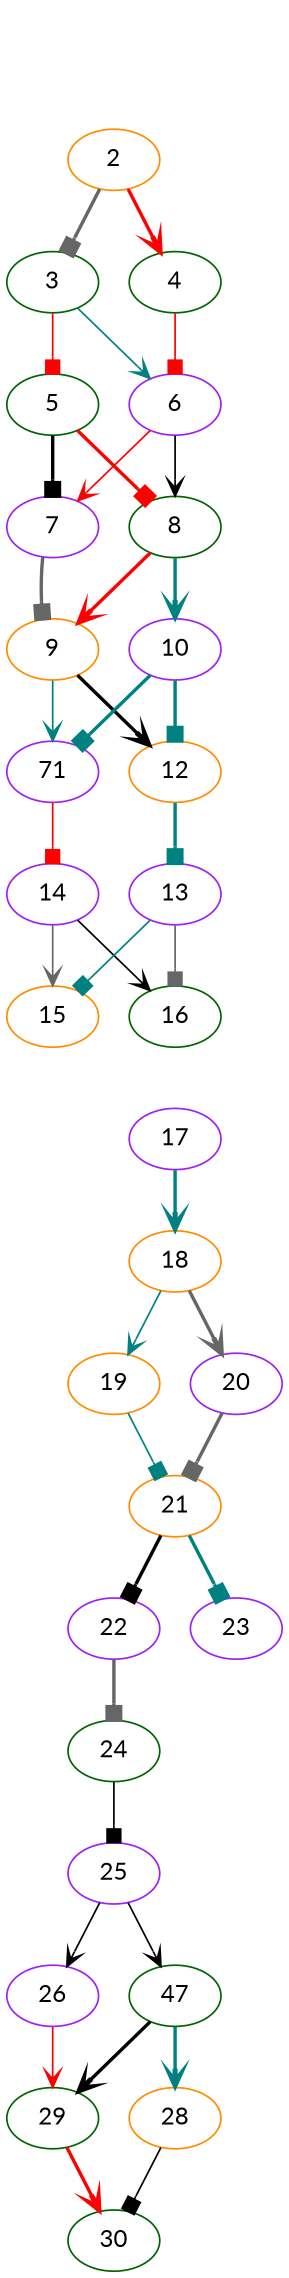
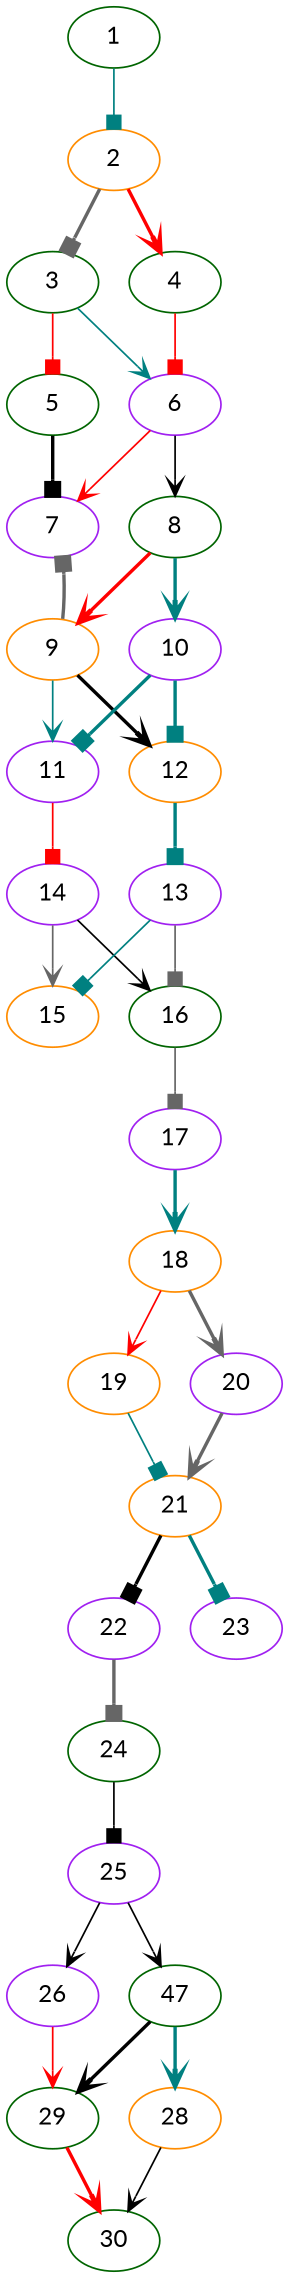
node "1": added
edge "5" -> "8": removed
edge "7" -> "9": reversed
node "71": label "71" -> "11"
edge "16" -> "17": added
edge "18" -> "19": color teal -> red
edge "20" -> "21": arrowhead box -> vee
edge "28" -> "30": arrowhead box -> vee
